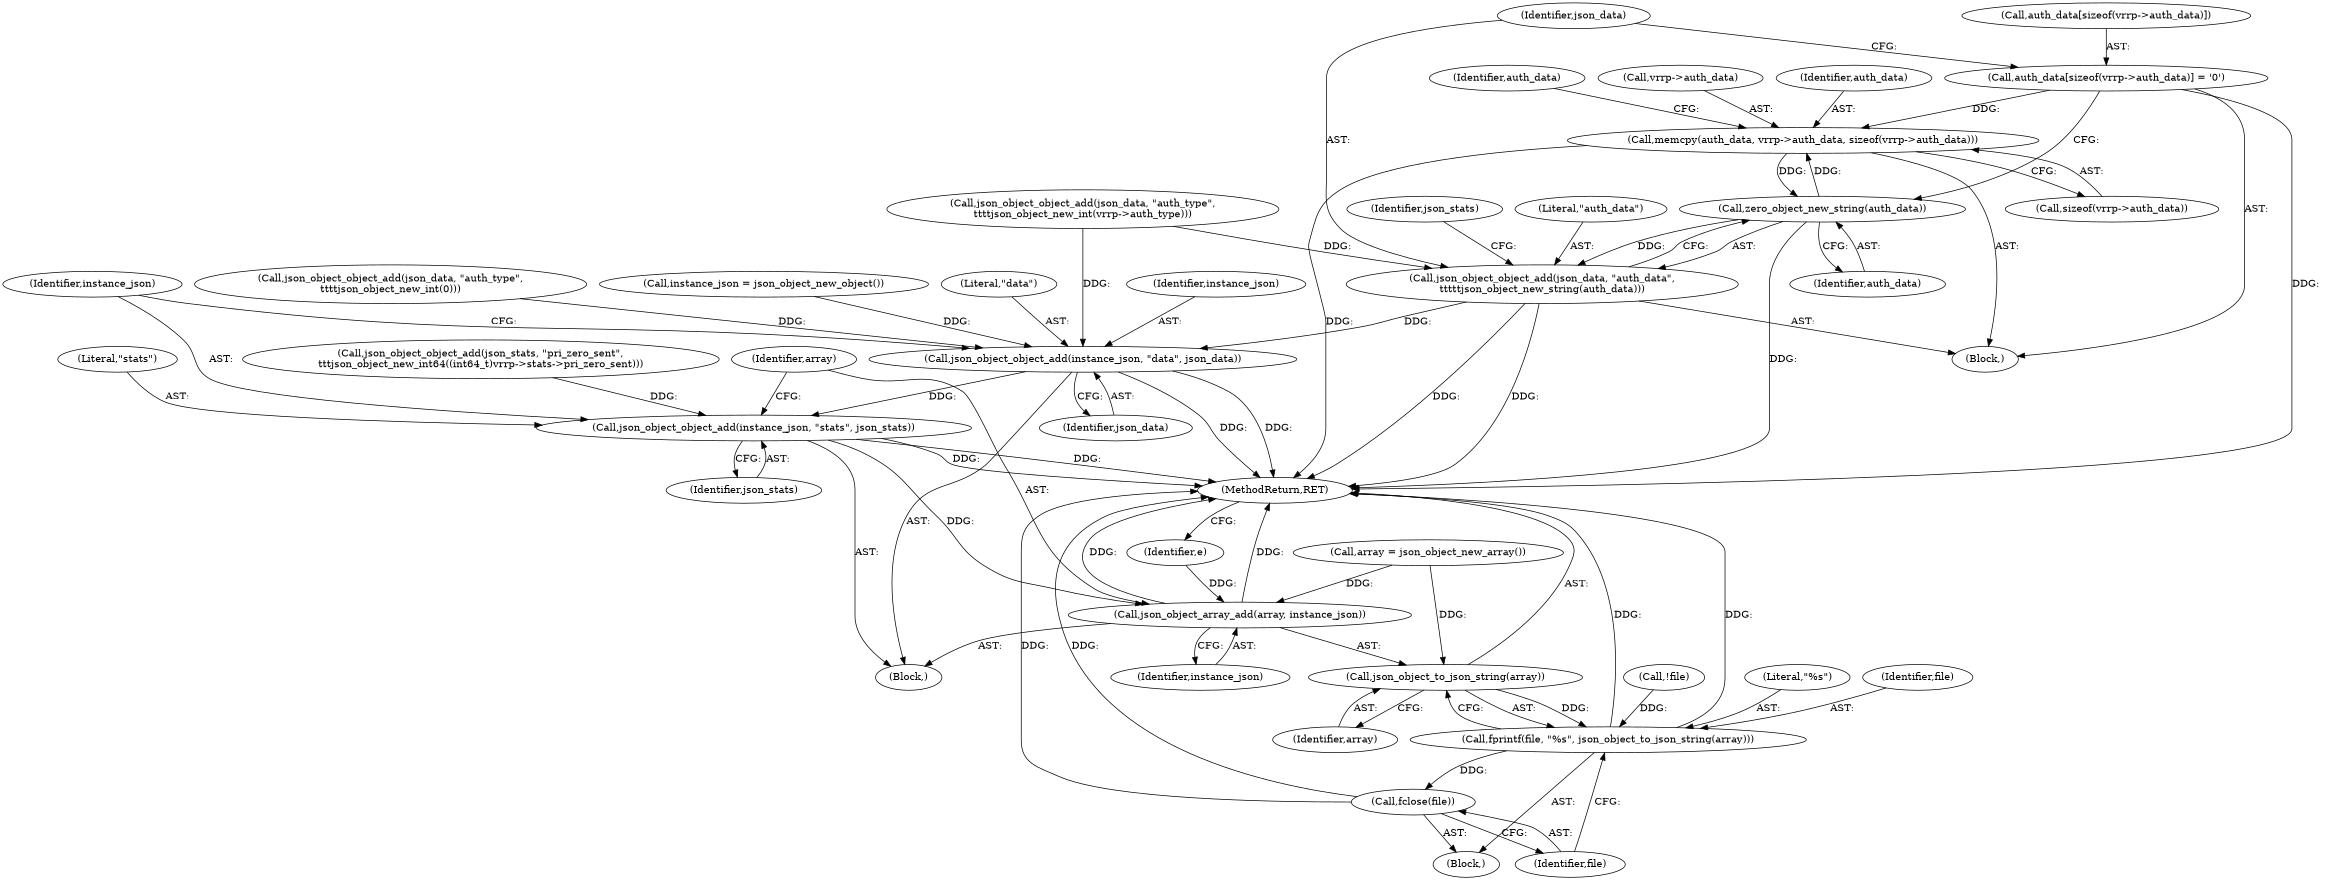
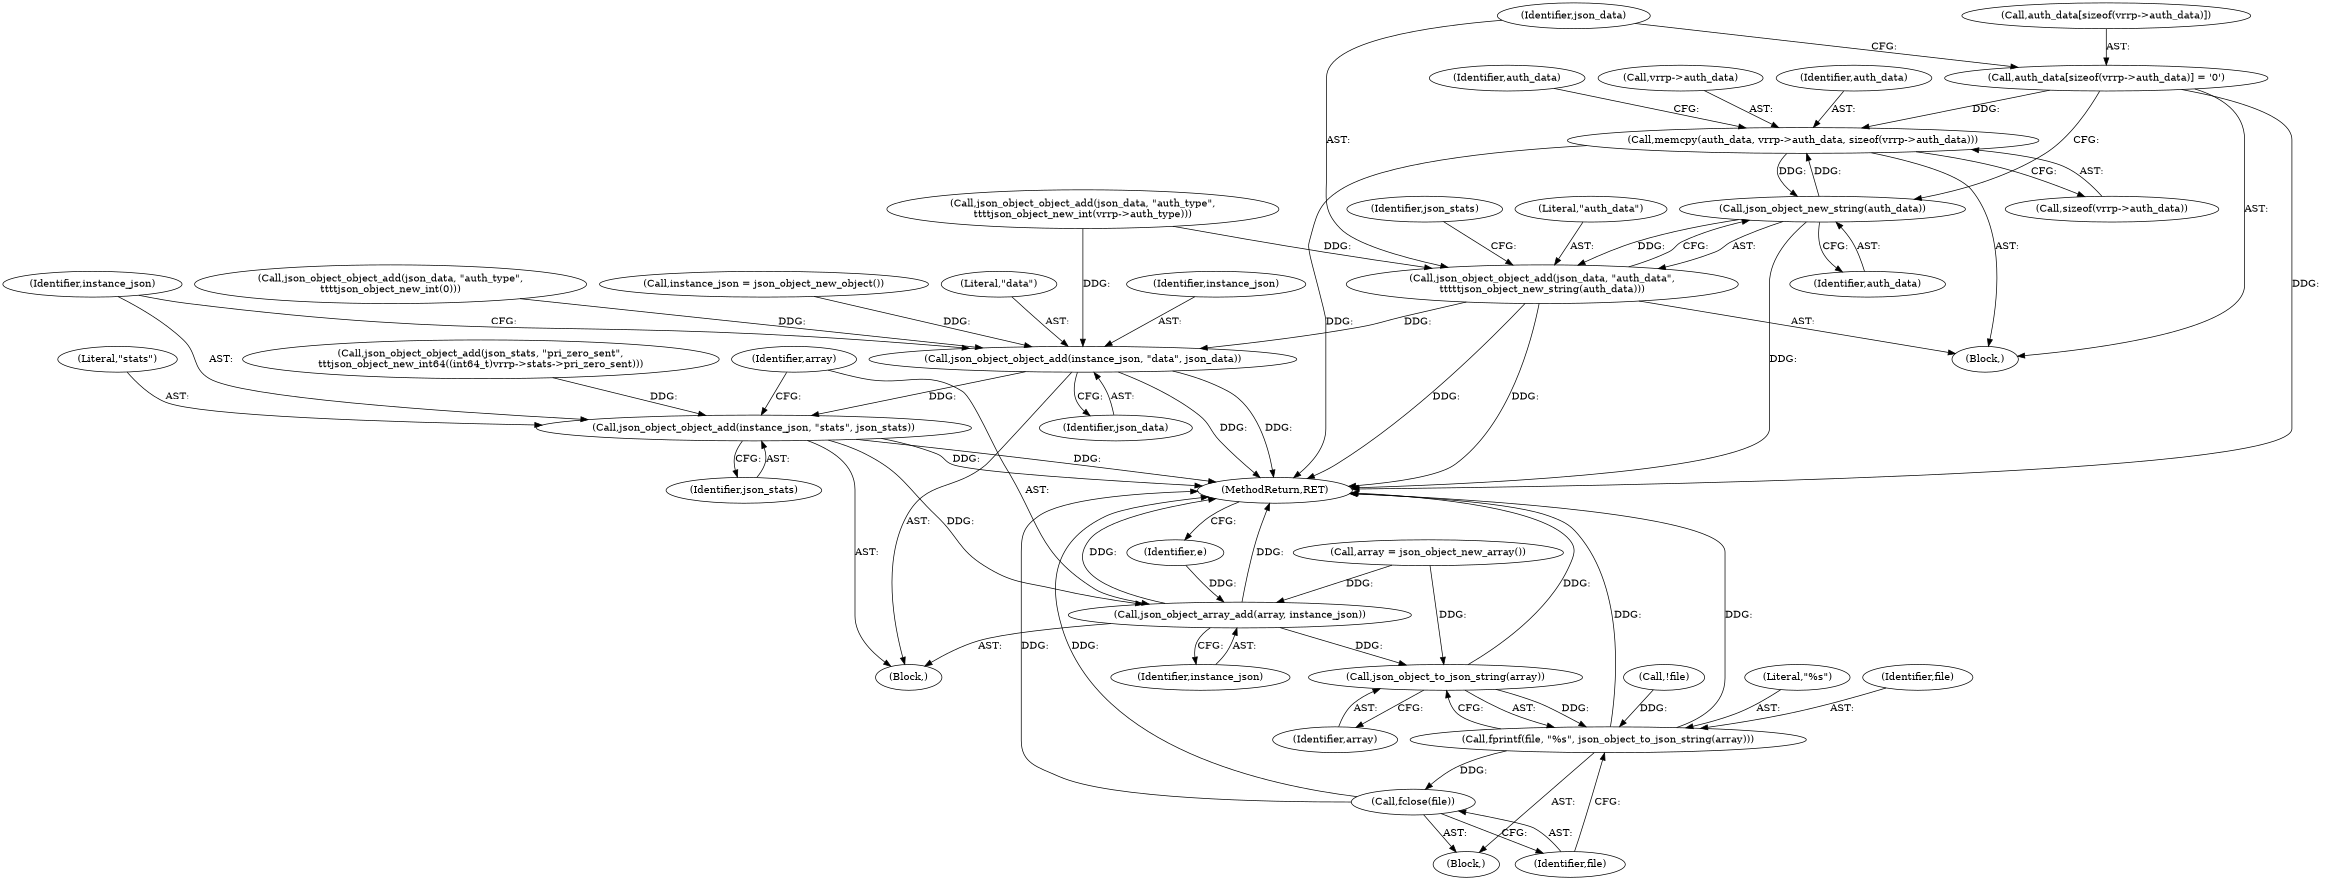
node "(Call,zero_object_new_string(auth_data))": label "(Call,zero_object_new_string(auth_data))" -> "(Call,json_object_new_string(auth_data))"
edge "(Call,json_object_to_json_string(array))" -> "(MethodReturn,RET)": label "AST: " -> "DDG: "
edge "(Call,json_object_array_add(array, instance_json))" -> "(Call,json_object_to_json_string(array))": label "AST: " -> "DDG: "
